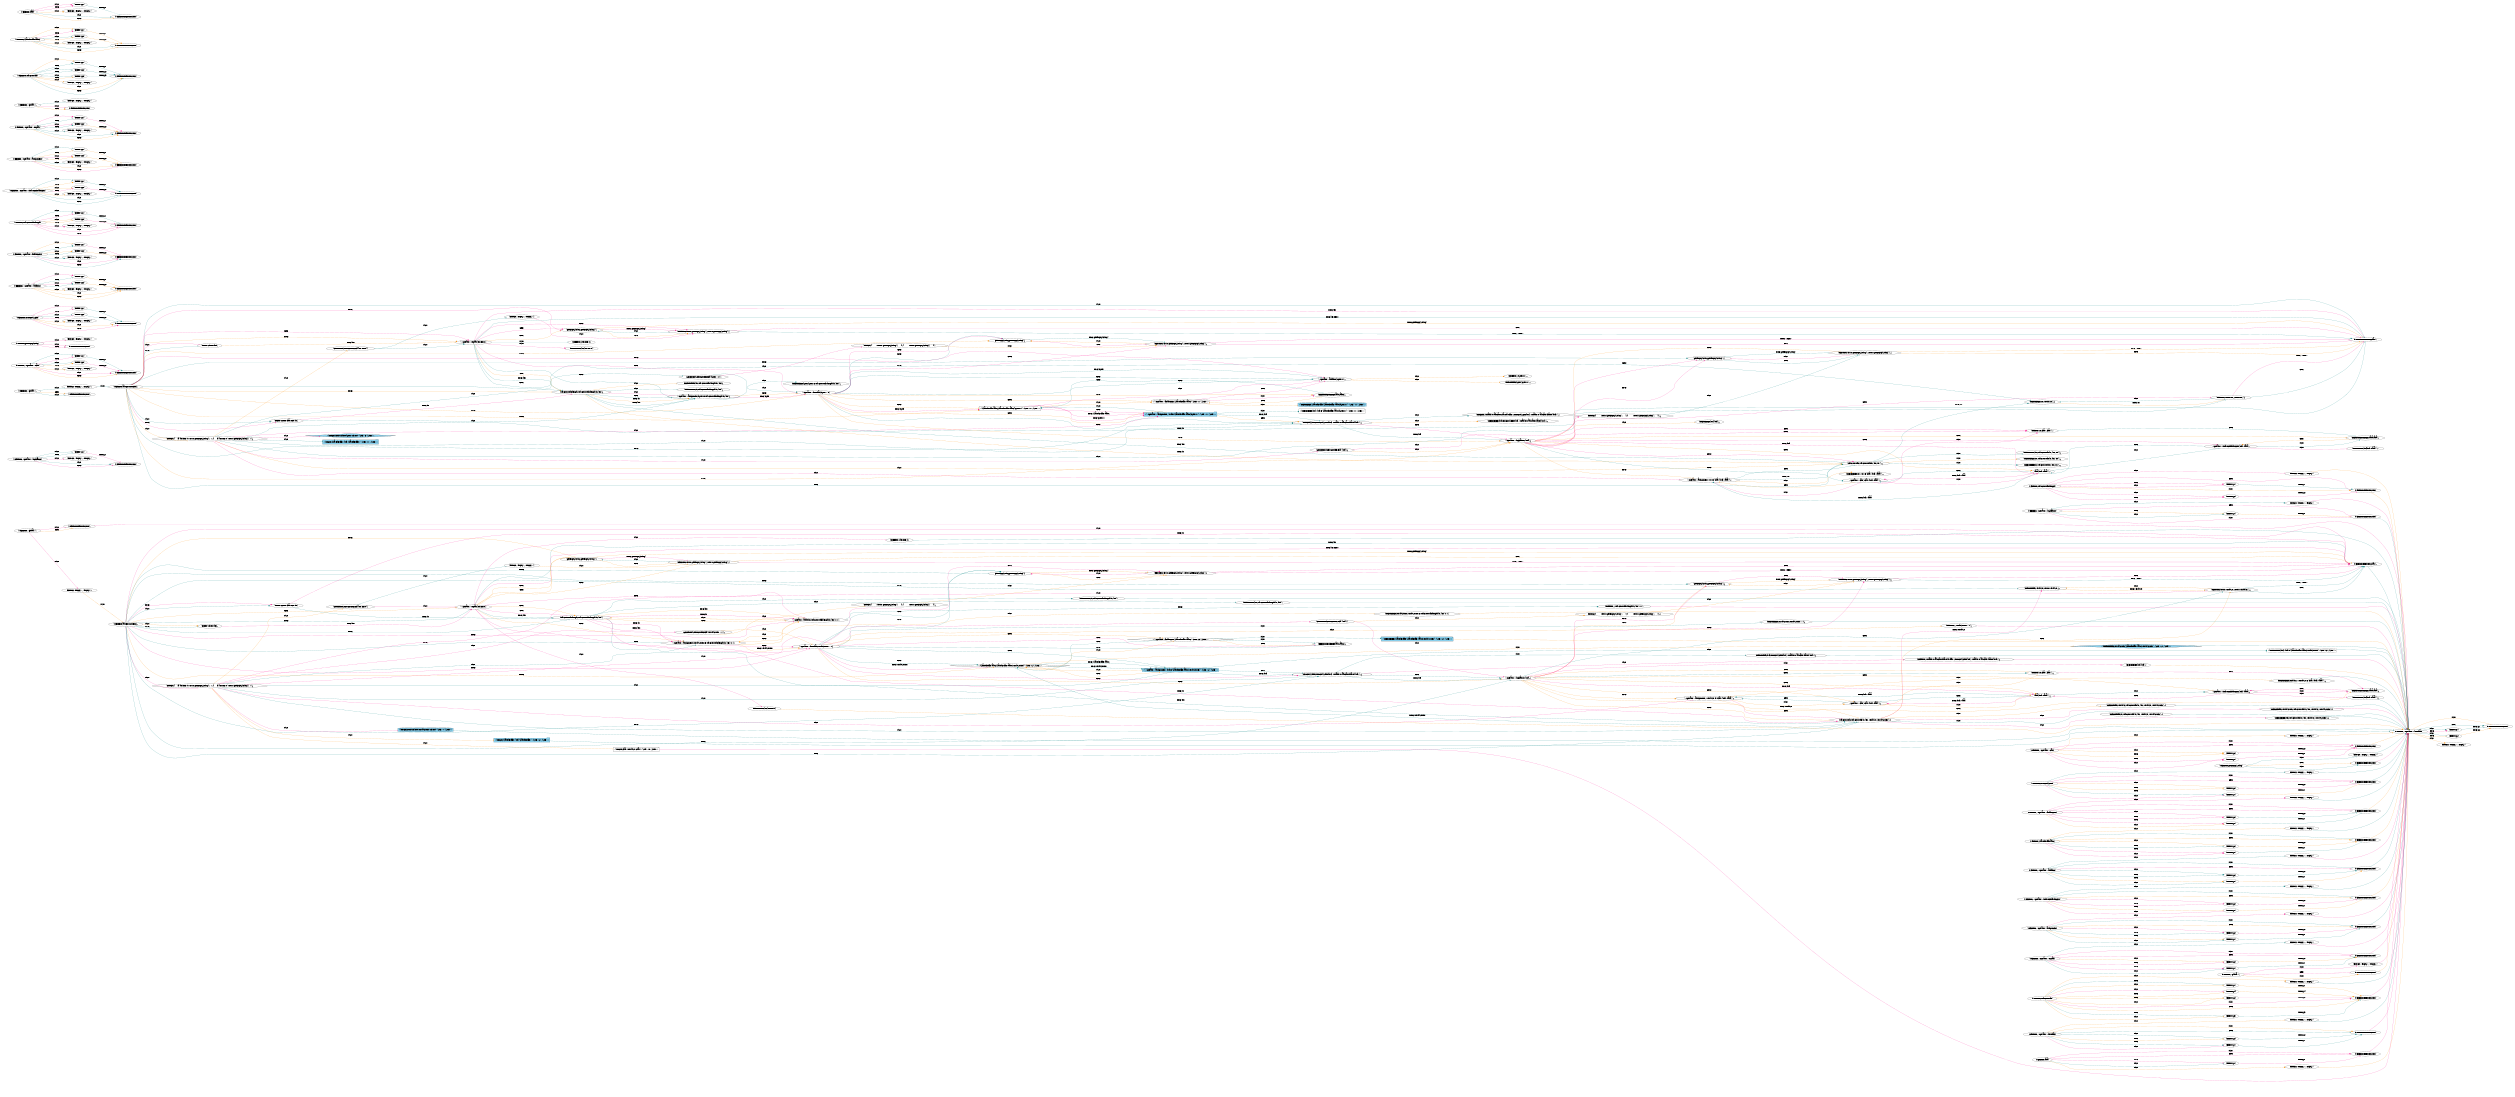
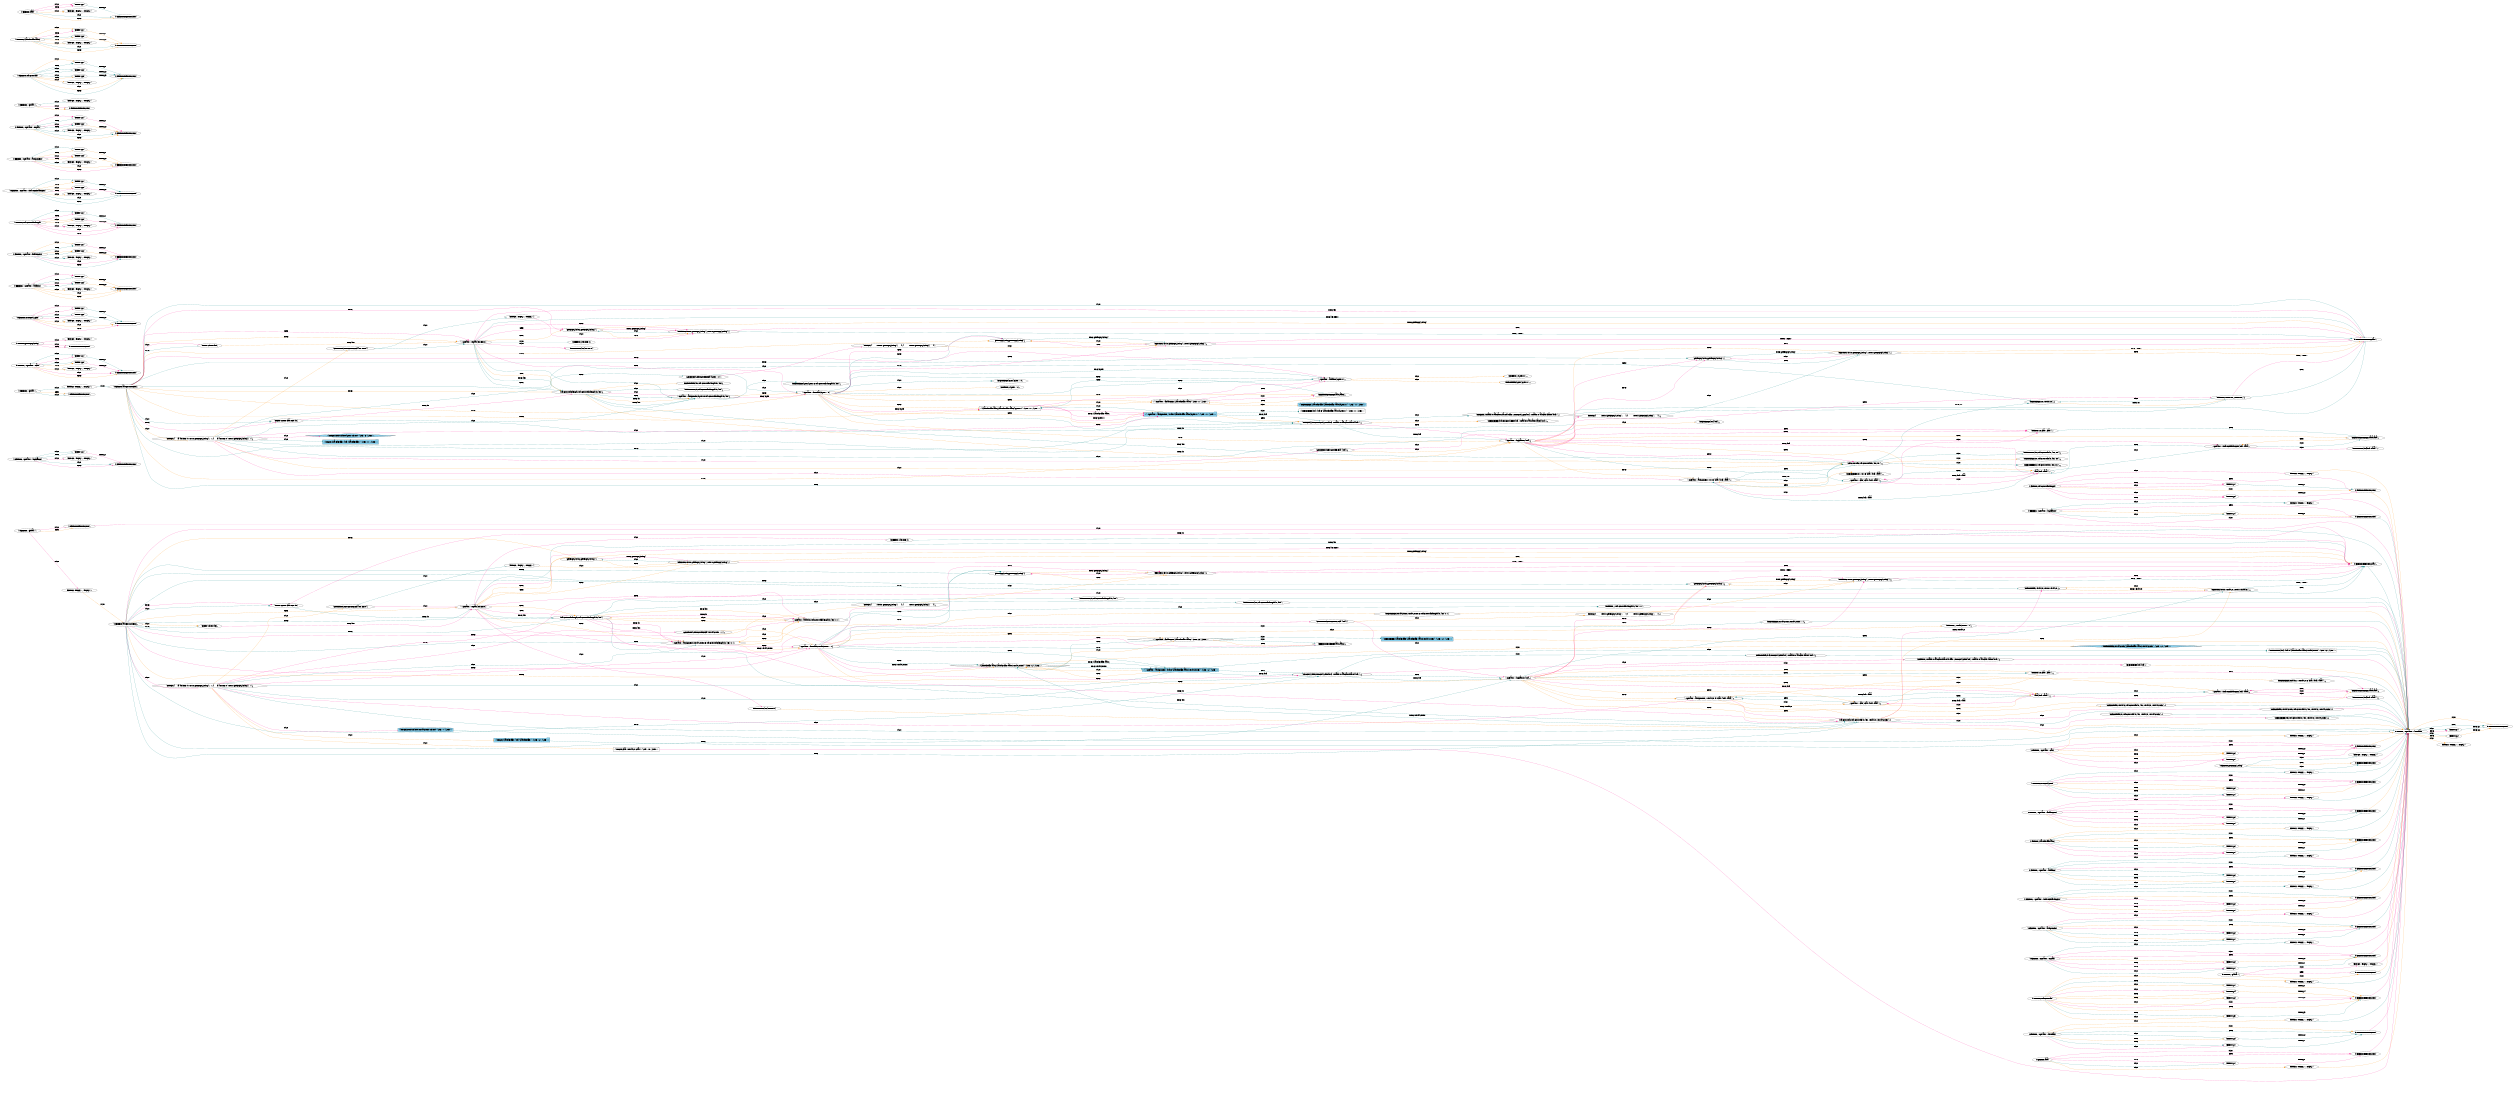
node "(IDENTIFIER,bytes,bytes < 0)": added
node "(LITERAL,0,bytes < 0)": added
edge "(<operator>.addition,utf16_to_utf8_length(in, len) + 1)" -> "(LITERAL,1,utf16_to_utf8_length(in, len) + 1)": label "DDG: " -> "AST: "
